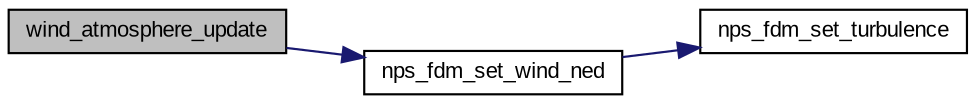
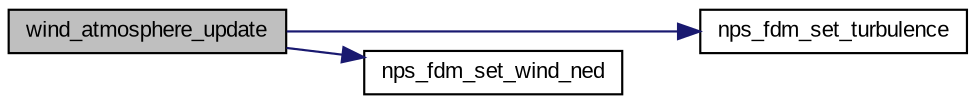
edge "nps_fdm_set_wind_ned" -> "nps_fdm_set_turbulence": now "wind_atmosphere_update" -> "nps_fdm_set_turbulence"
